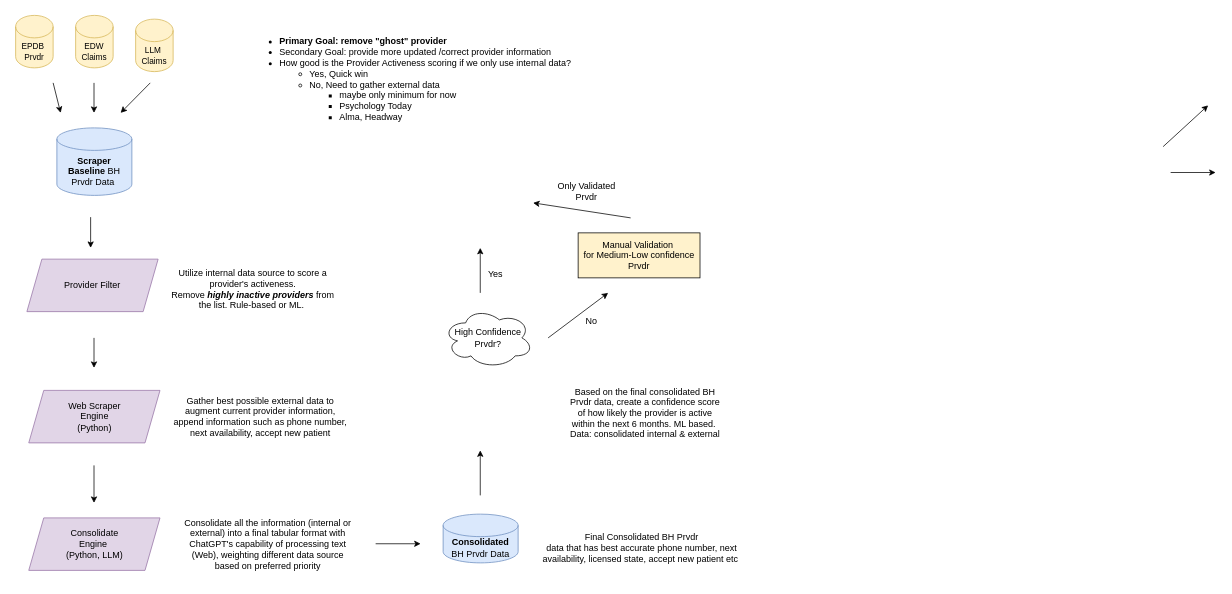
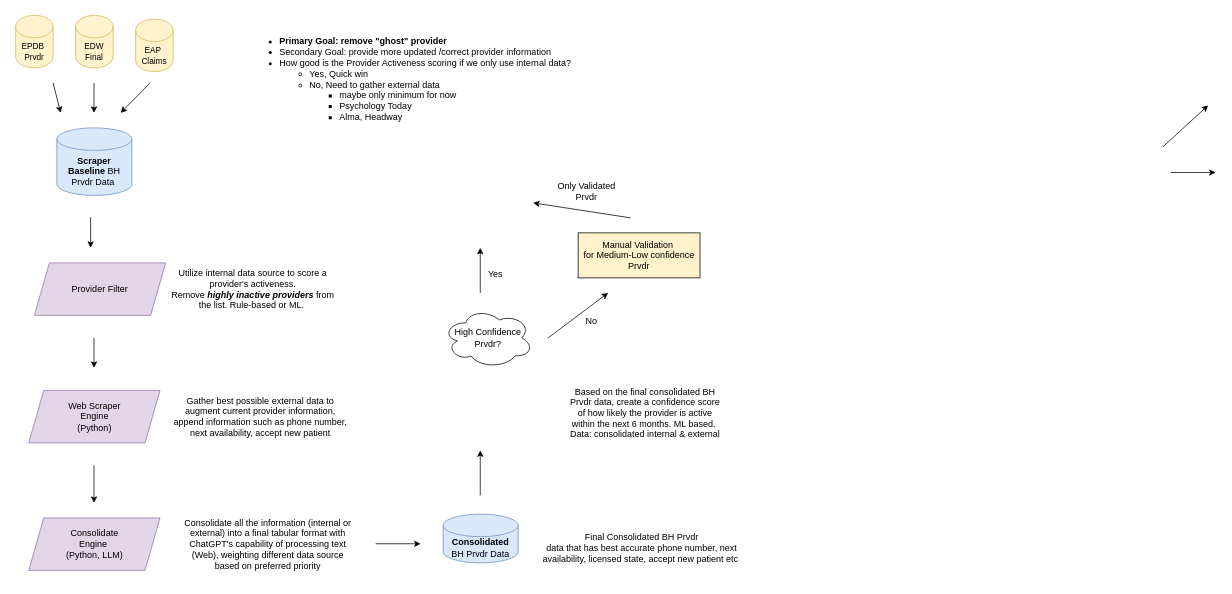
node "EDW Claims": label "EDW Claims" -> "EDW Final"
node "LLM Claims": label "LLM Claims" -> "EAP Claims"
node "Provider Filter": moved (92, 285) -> (100, 289)
